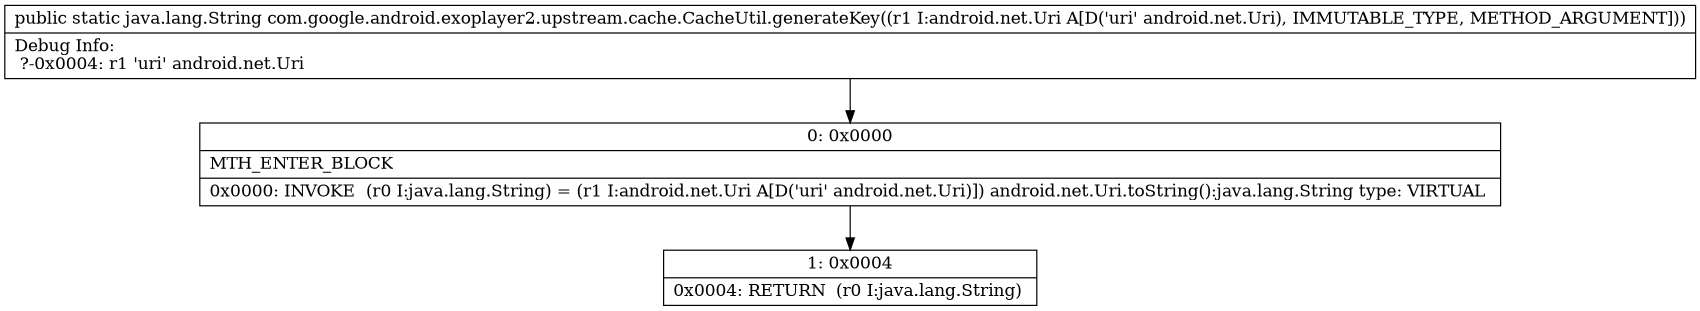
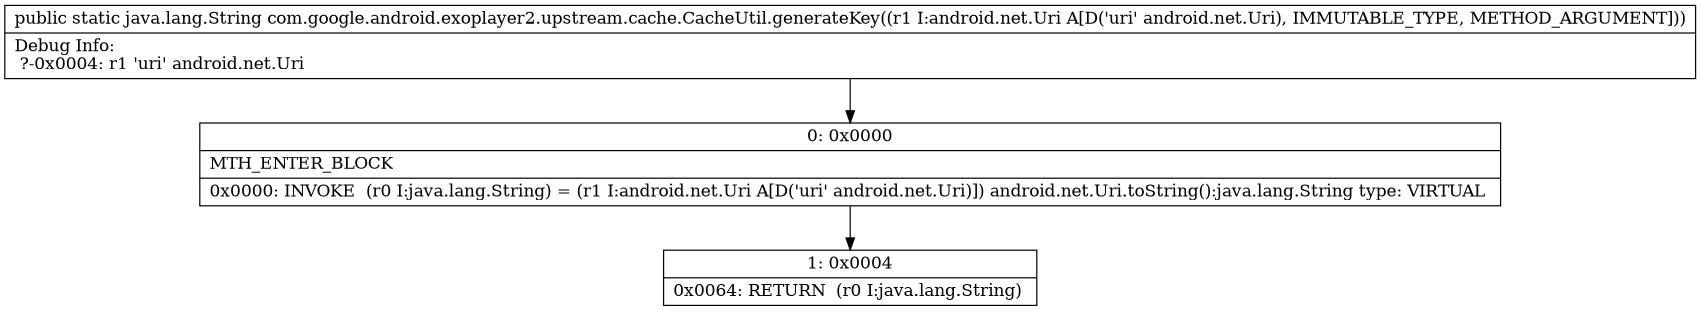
node "1: 0x0004": text "0x0004: RETURN  (r0 I:java.lang.String)" -> "0x0064: RETURN  (r0 I:java.lang.String)"
